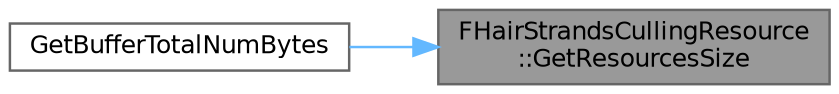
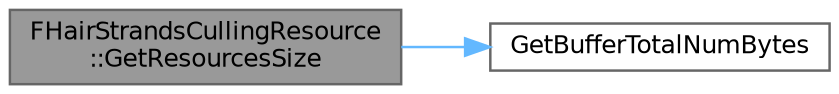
edge "GetBufferTotalNumBytes" -> "FHairStrandsCullingResource ::GetResourcesSize": reversed
